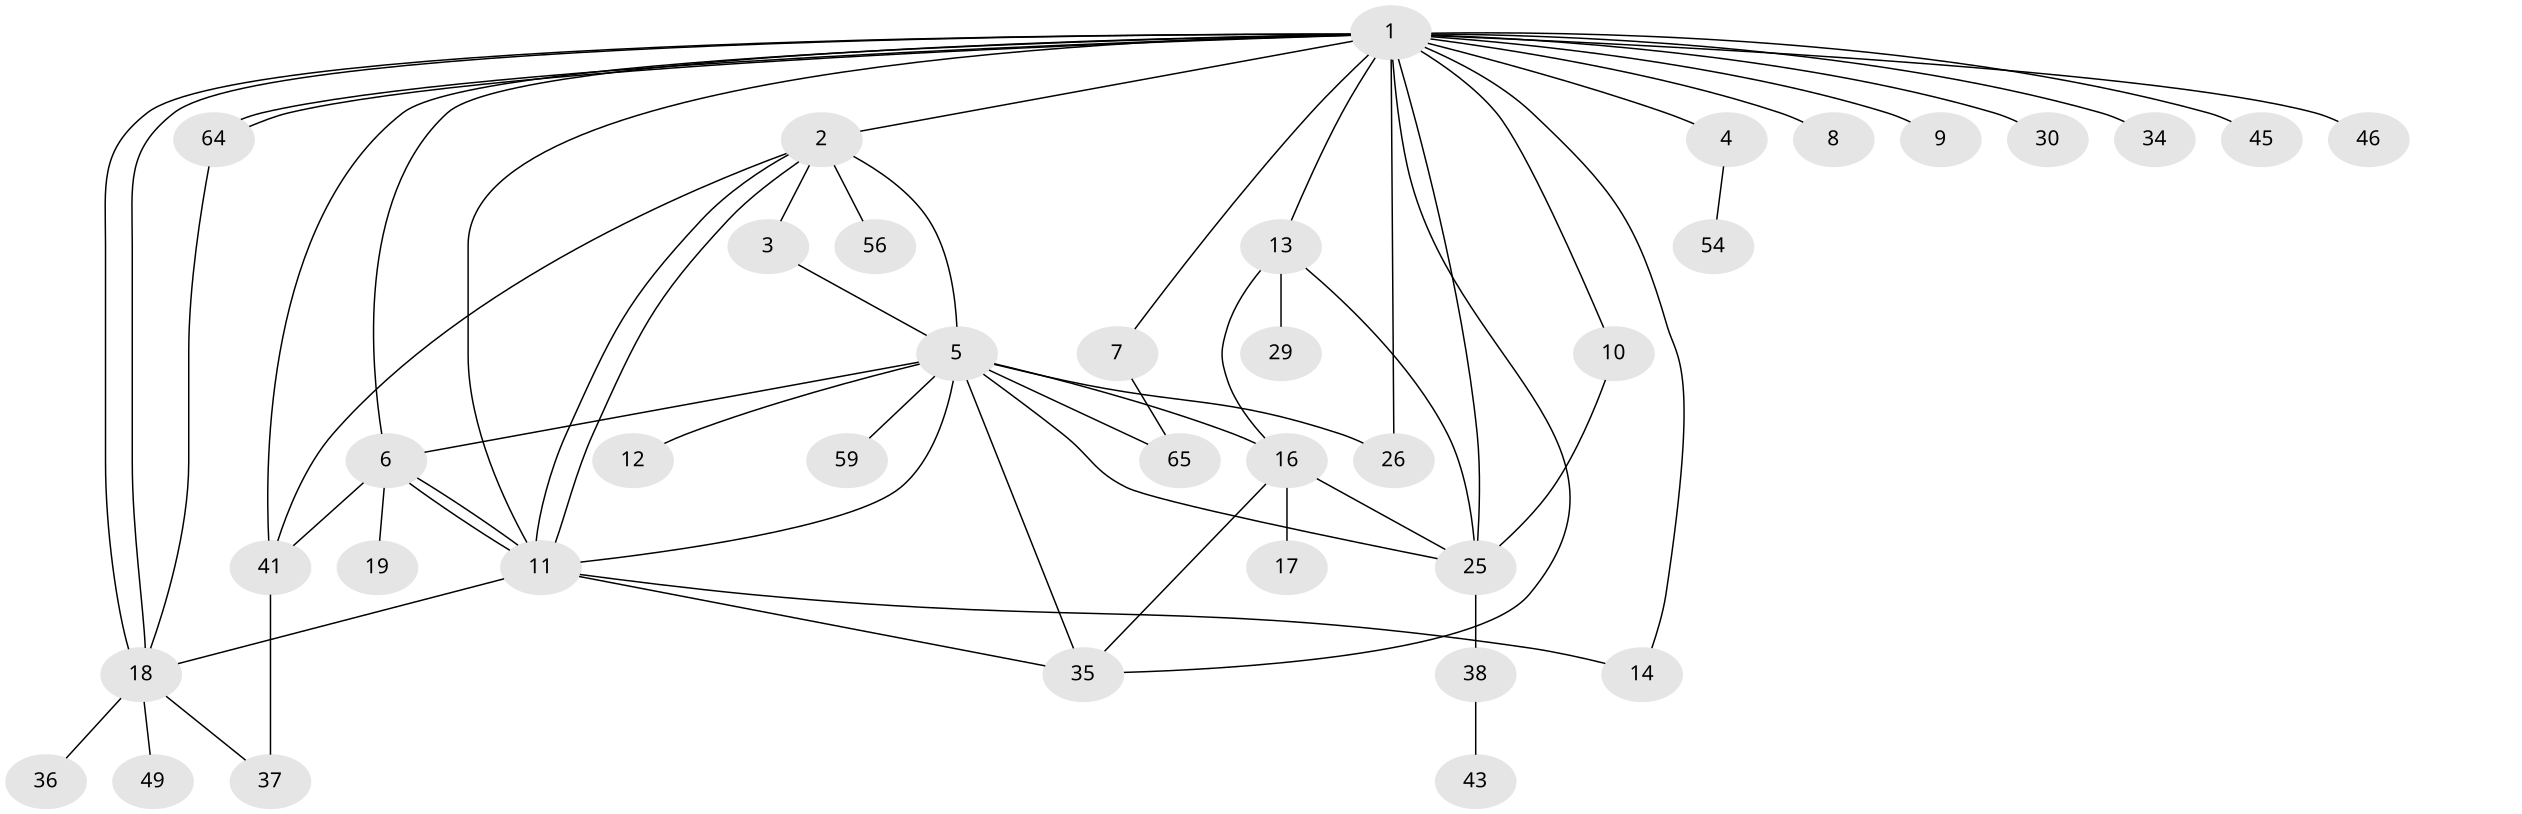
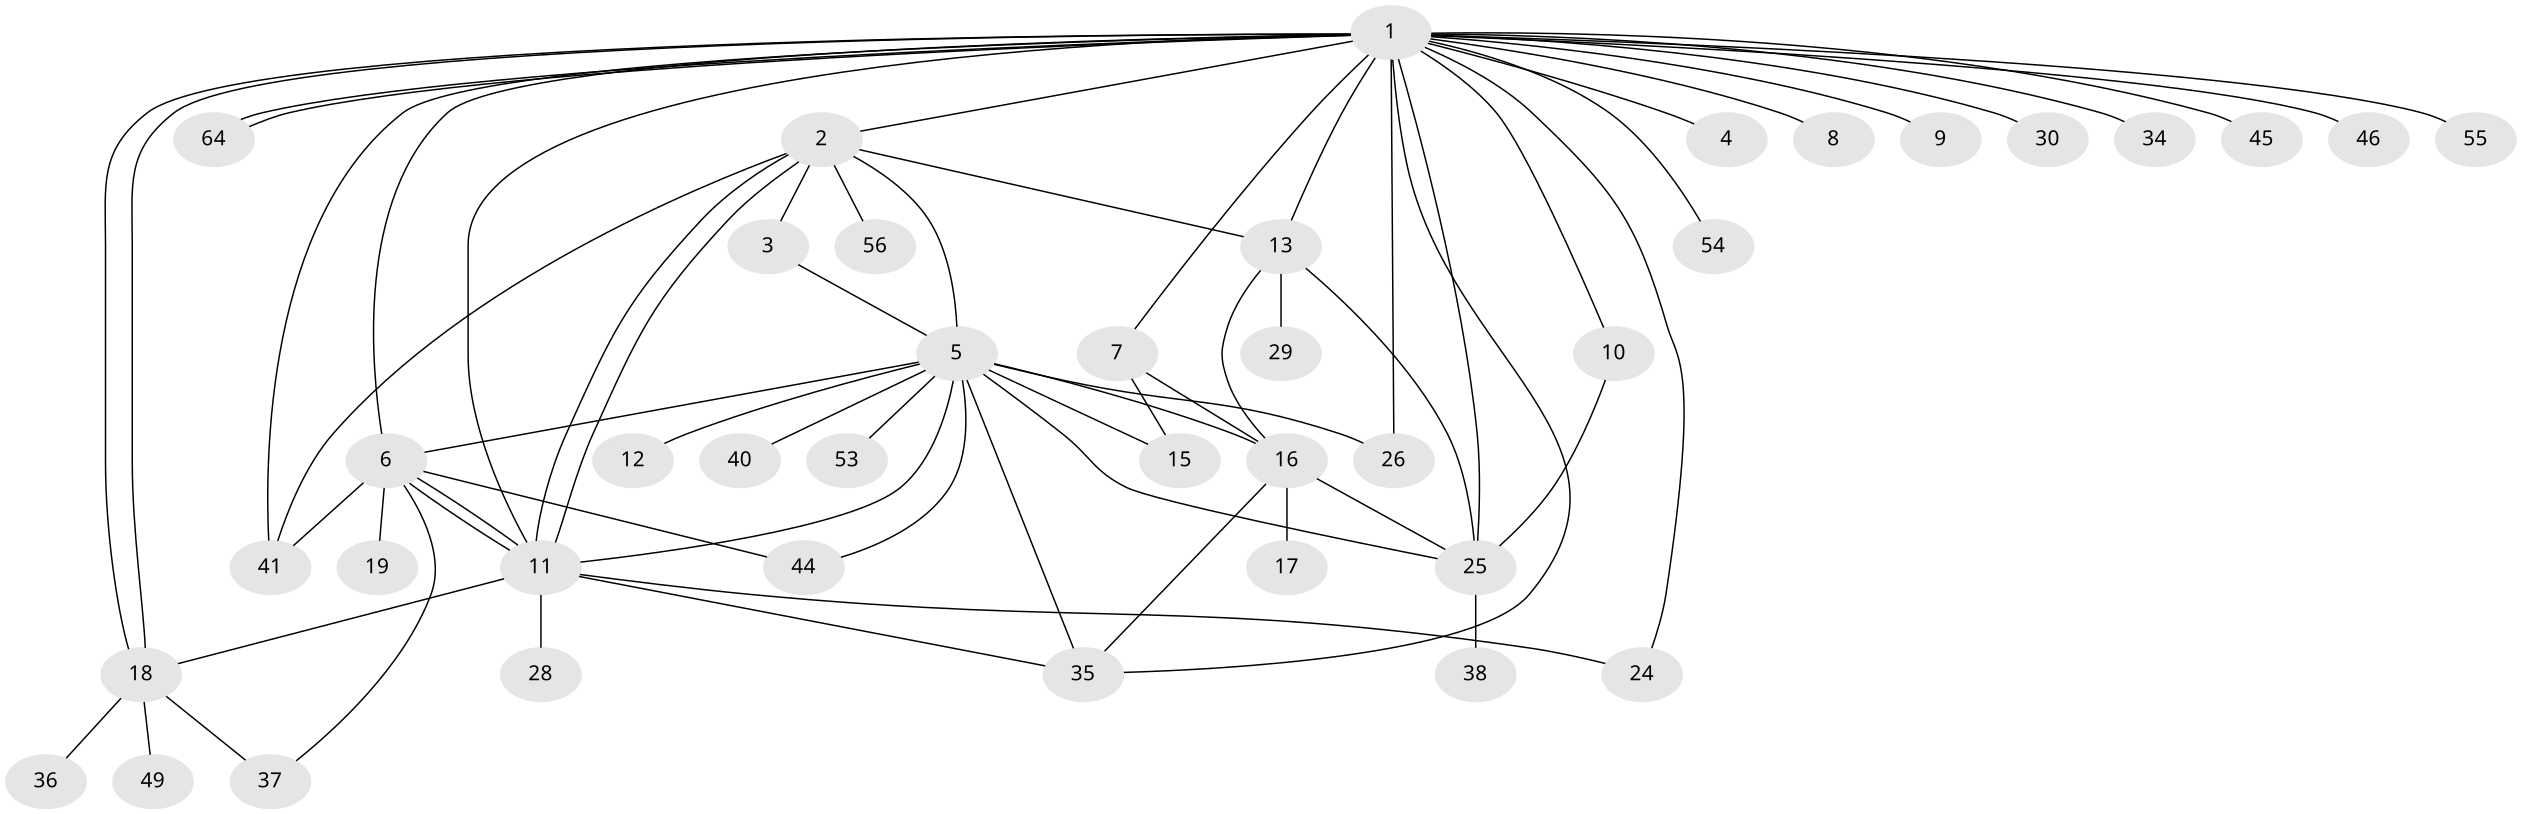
node "55": added
edge "2" -- "13": added
edge "4" -- "54": now "1" -- "54"
edge "64" -- "18": removed
edge "7" -- "16": added
node "40": added
node "59": label "59" -> "53"
node "65": label "65" -> "15"
node "44": added
edge "41" -- "37": now "6" -- "37"
node "28": added
node "14": label "14" -> "24"
node "43": removed
